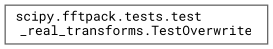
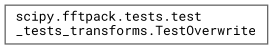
node "scipy.fftpack.tests.test _real_transforms.TestOverwrite": label "scipy.fftpack.tests.test _real_transforms.TestOverwrite" -> "scipy.fftpack.tests.test _tests_transforms.TestOverwrite"
